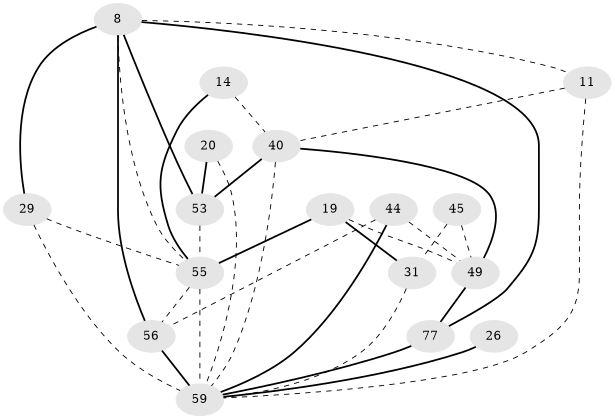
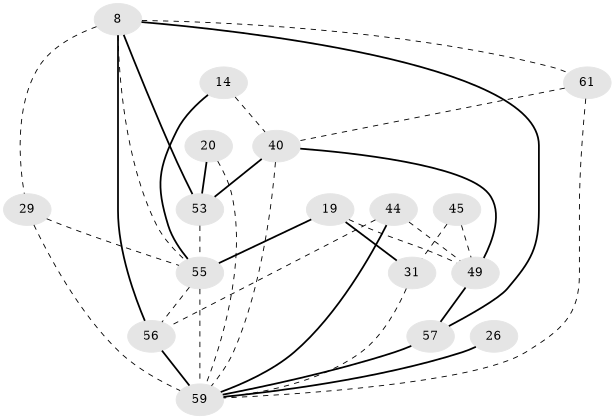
node "11": label "11" -> "61"
edge "8" -- "29": style bold -> dashed
node "77": label "77" -> "57"
